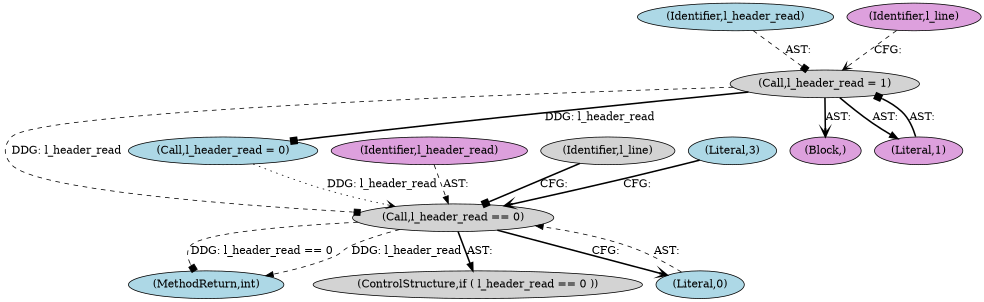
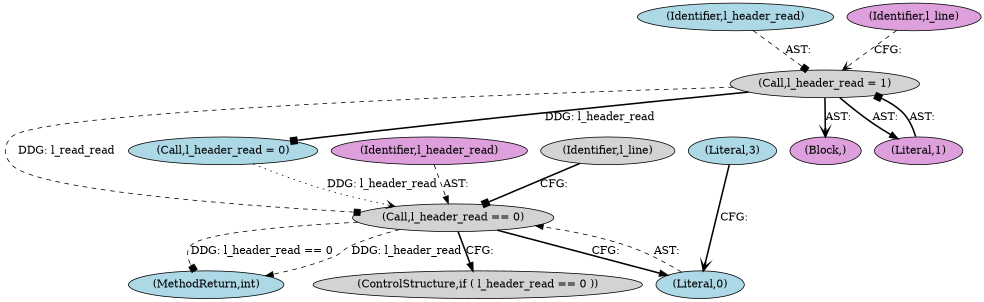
edge "(Call,l_header_read = 1)" -> "(Call,l_header_read == 0)": label "DDG: l_header_read" -> "DDG: l_read_read"
edge "(Literal,3)" -> "(Call,l_header_read == 0)": now "(Literal,3)" -> "(Literal,0)"
edge "(Call,l_header_read == 0)" -> "(ControlStructure,if ( l_header_read == 0 ))": label "AST: " -> "CFG: "
edge "(Call,l_header_read == 0)" -> "(Literal,0)": arrowhead vee -> normal
